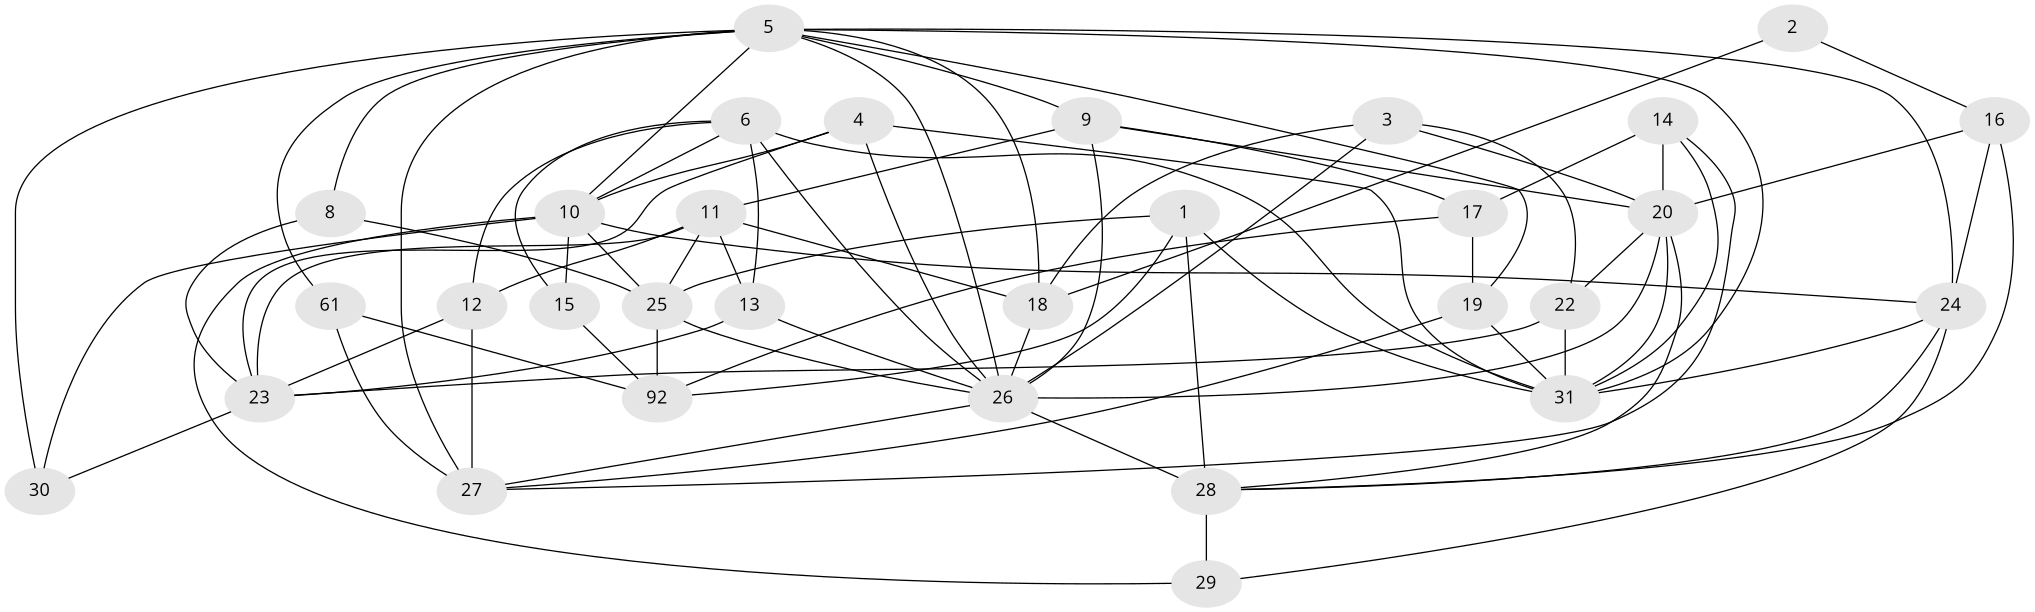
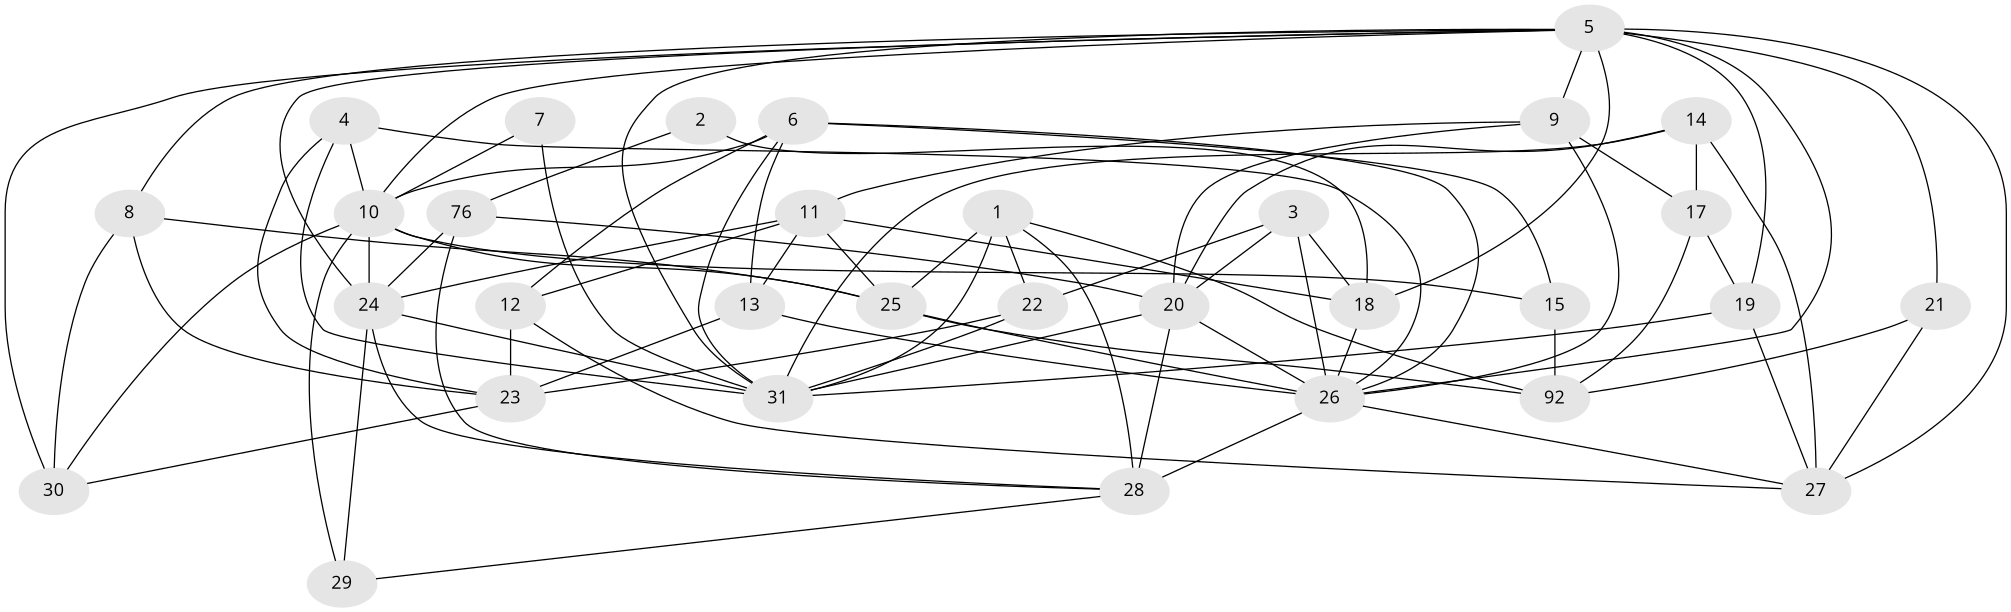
node "7": added
node "16": label "16" -> "76"
edge "11" -- "23": now "11" -- "24"
edge "20" -- "22": now "1" -- "22"
node "61": label "61" -> "21"
edge "8" -- "30": added
